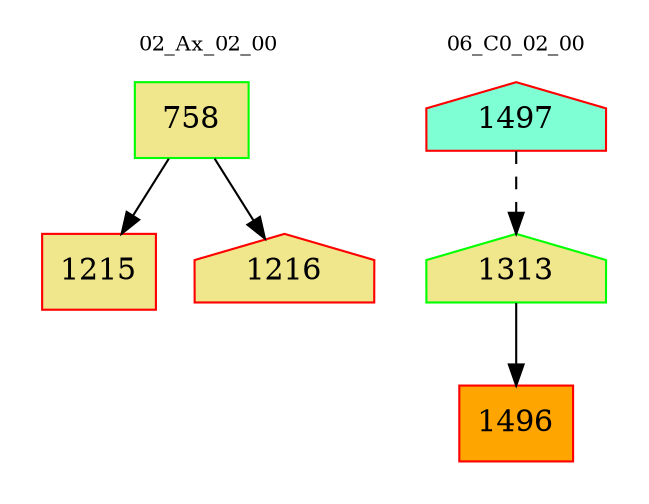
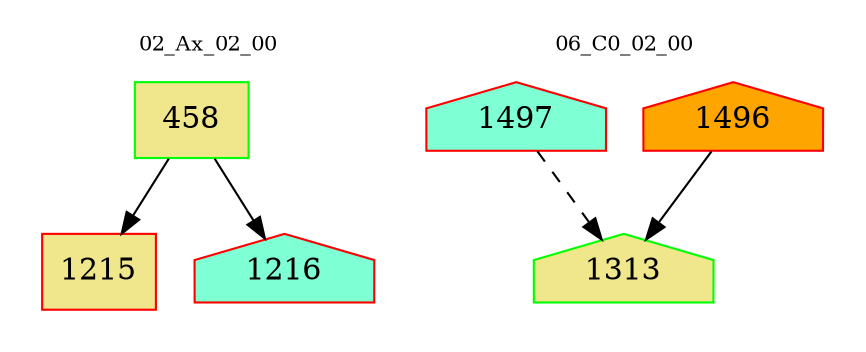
node "758": label "758" -> "458"
node "1216": fillcolor khaki -> aquamarine
edge "1313" -> "1496": reversed
node "1496": shape box -> house
